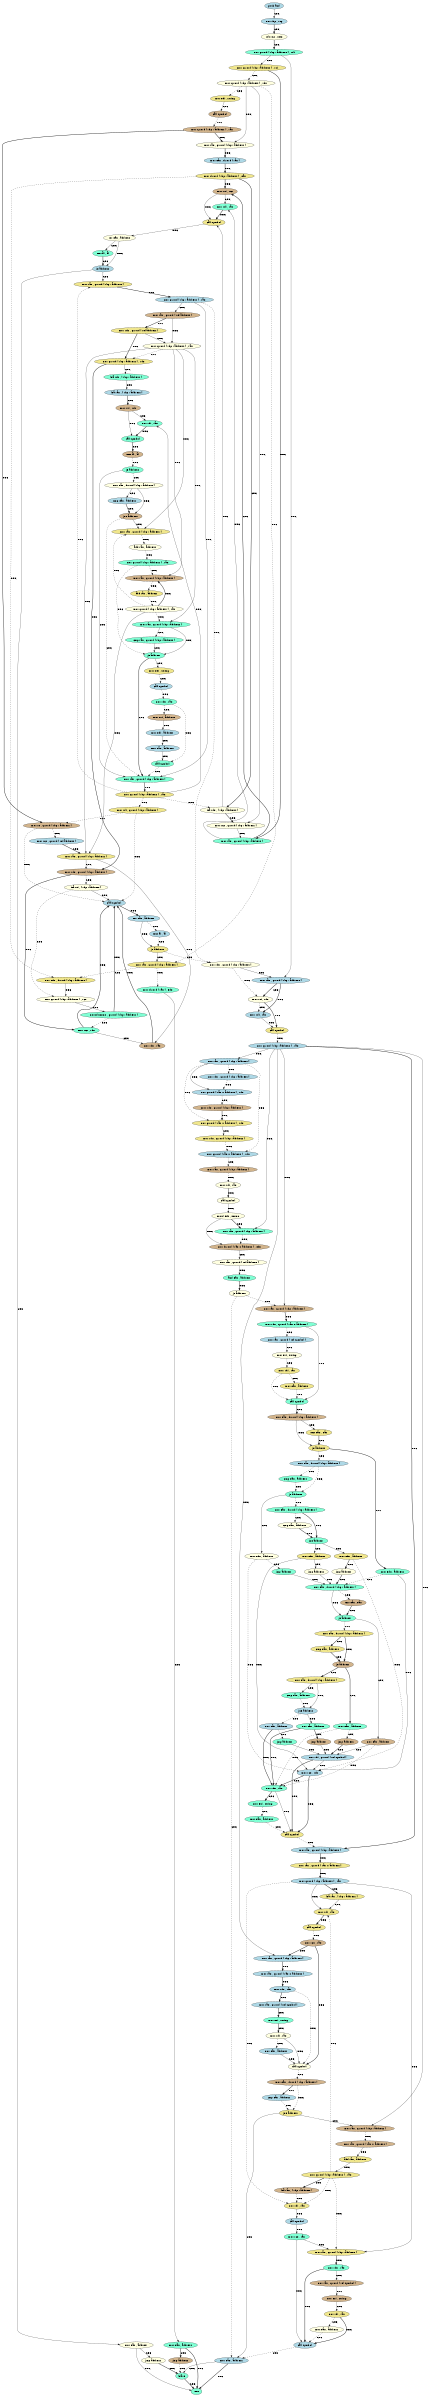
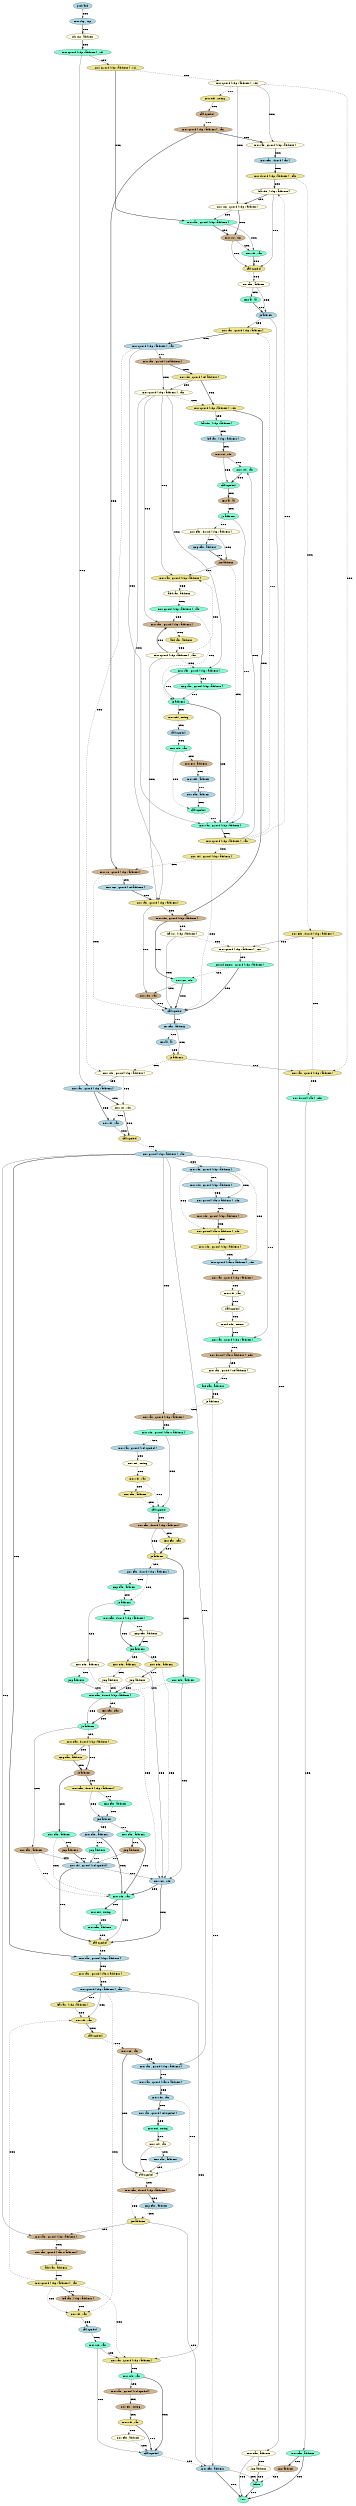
node "sub rsp , retn": label "sub rsp , retn" -> "sub rsp , address"
edge "mov dword [ rbp - address ] , eax" -> "mov rsi , rcx": now "mov rcx , qword [ rbp - address ]" -> "mov rsi , rcx"
edge "movd edx , xmm0" -> "mov dword [ rax + address ] , edx": removed, label "DFG"
